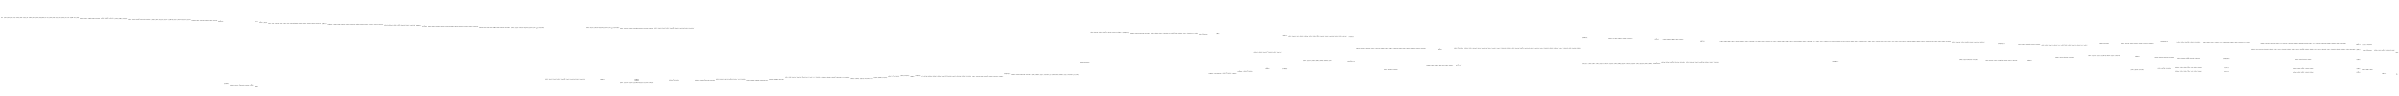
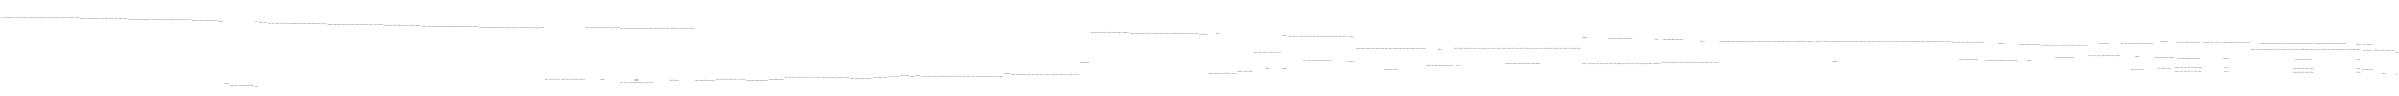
node "7366: write-variable[v13,'endEvent']*": added
